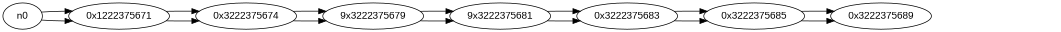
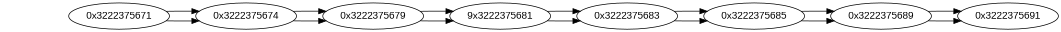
node "n0": removed
node "0x1222375671": label "0x1222375671" -> "0x3222375671"
node "9x3222375679": label "9x3222375679" -> "0x3222375679"
node "0x3222375691": added
